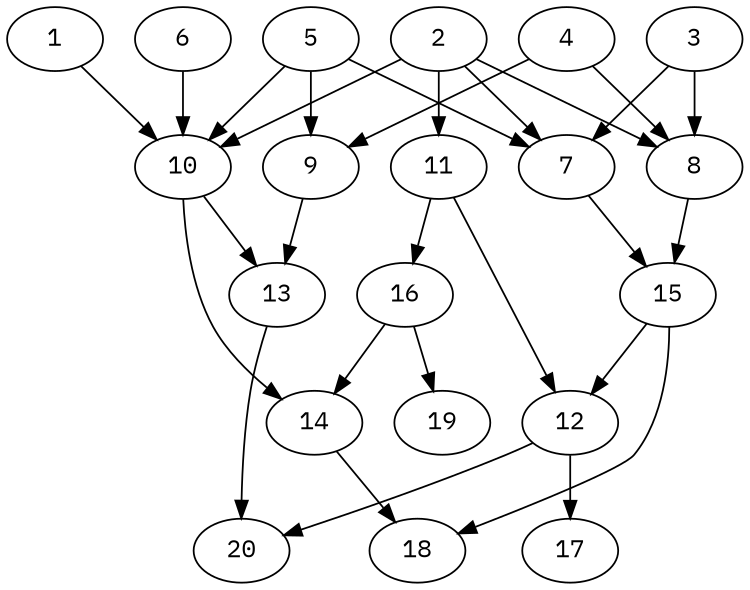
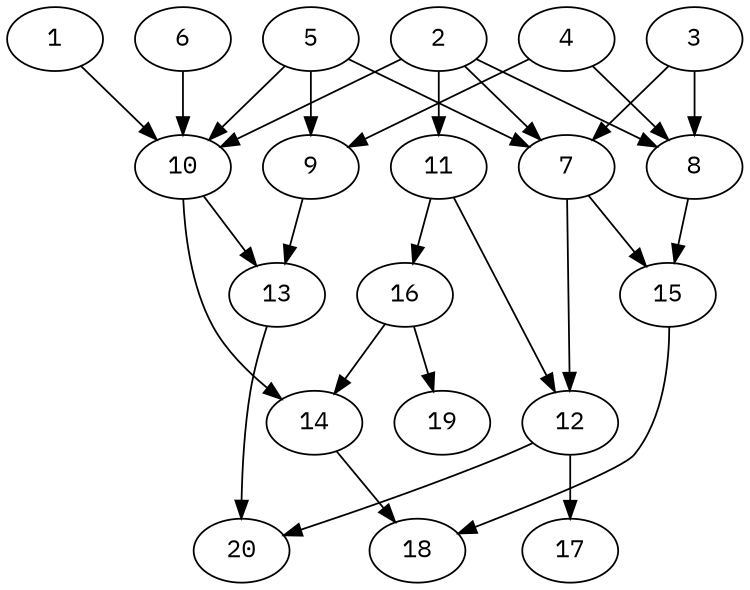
edge "15" -> "12": now "7" -> "12"
